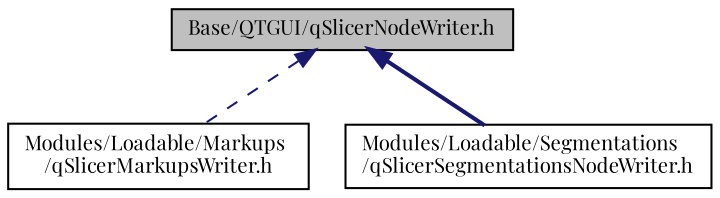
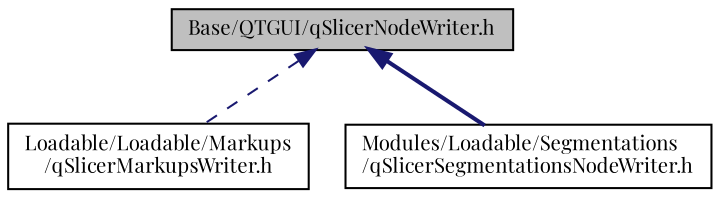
node "Modules/Loadable/Markups /qSlicerMarkupsWriter.h": label "Modules/Loadable/Markups /qSlicerMarkupsWriter.h" -> "Loadable/Loadable/Markups /qSlicerMarkupsWriter.h"
